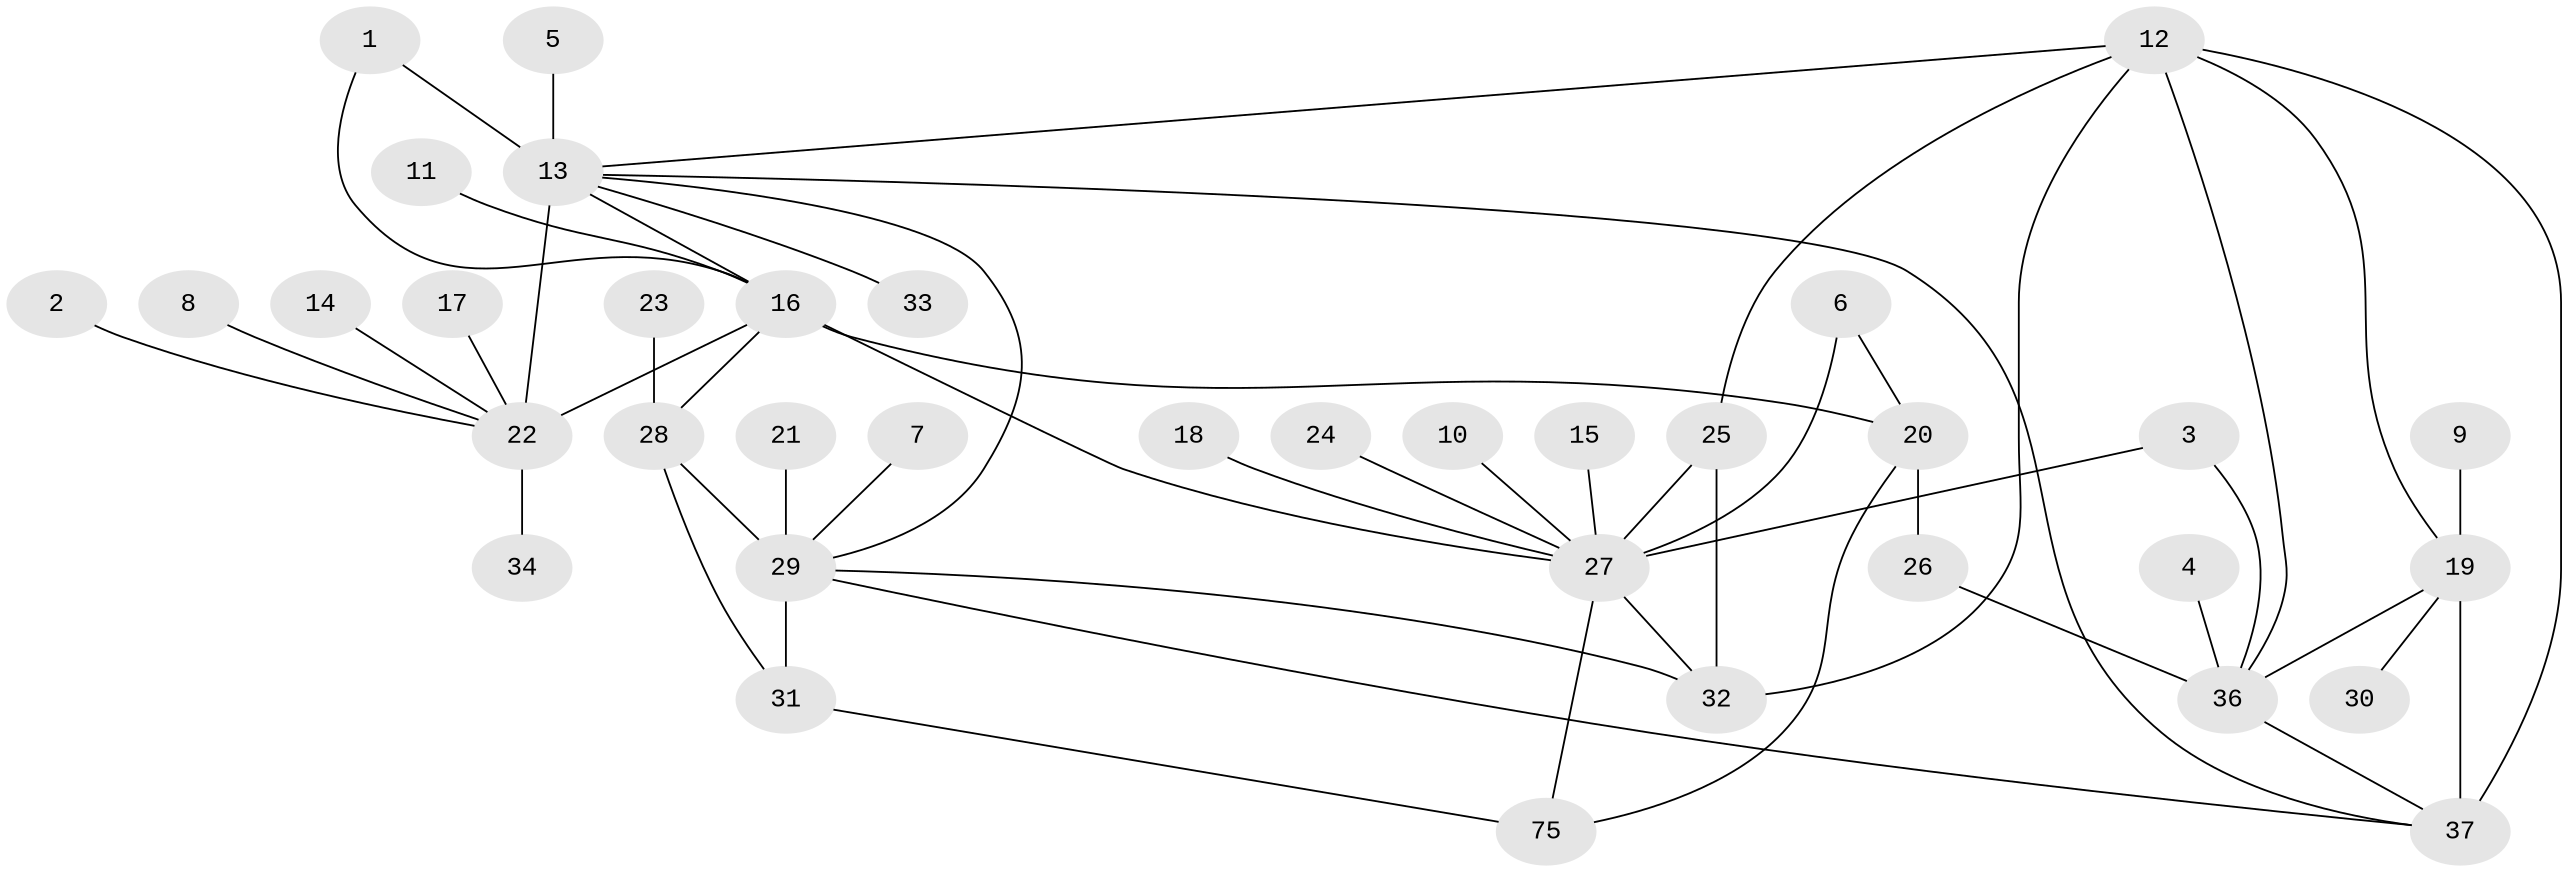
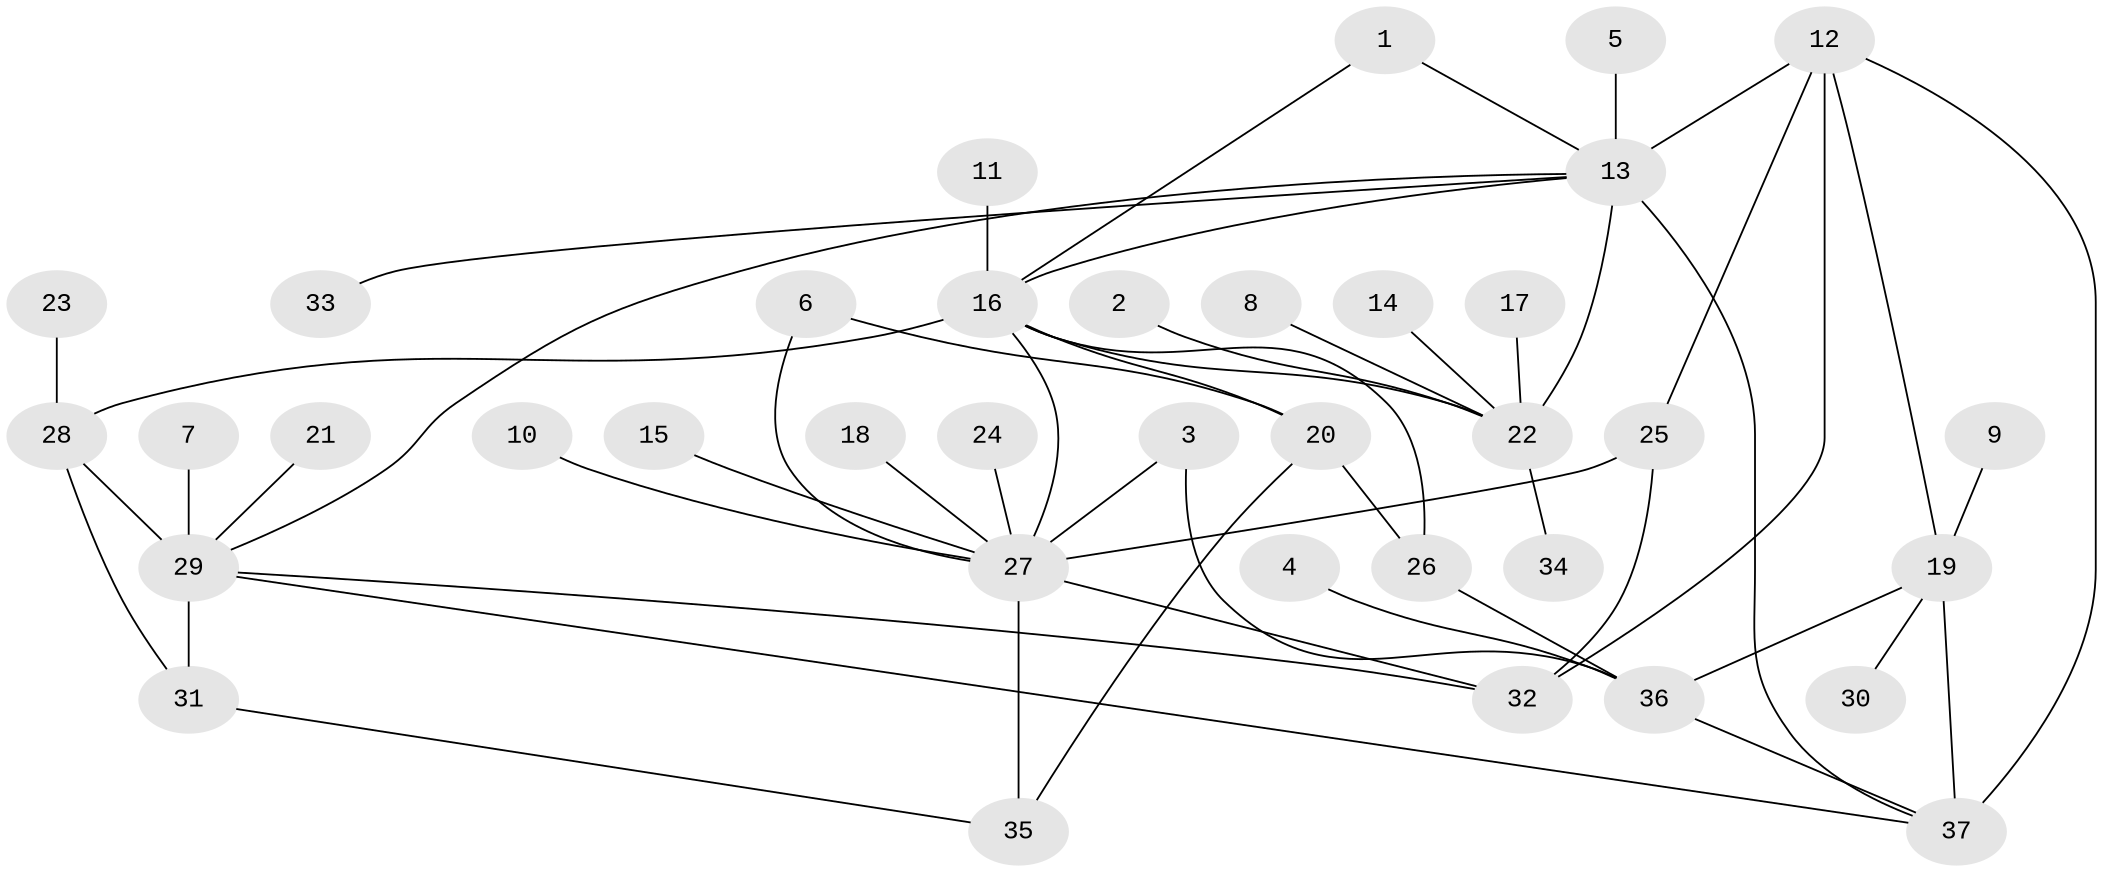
edge "16" -- "26": added
edge "12" -- "36": removed
node "75": label "75" -> "35"
